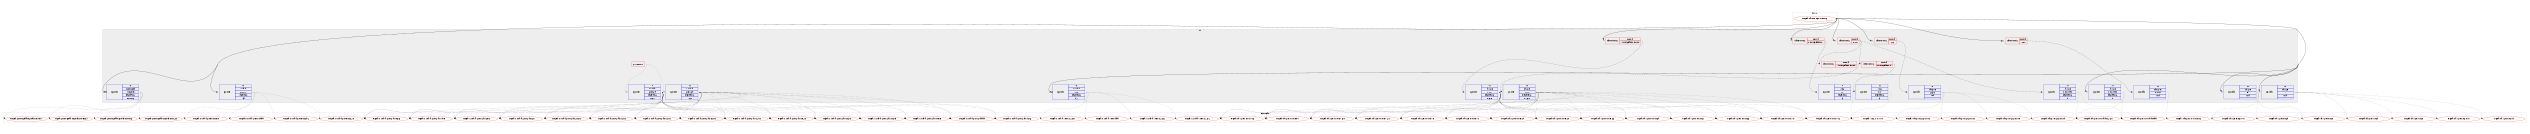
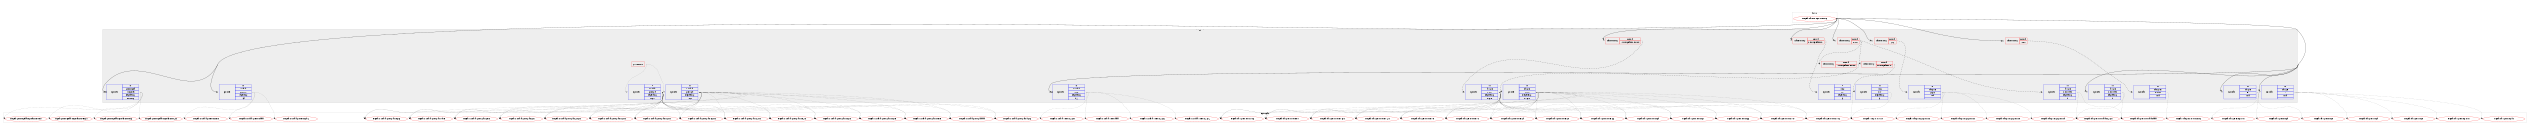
node "portage://sys-devel/autoconf-2.64-r1": removed
